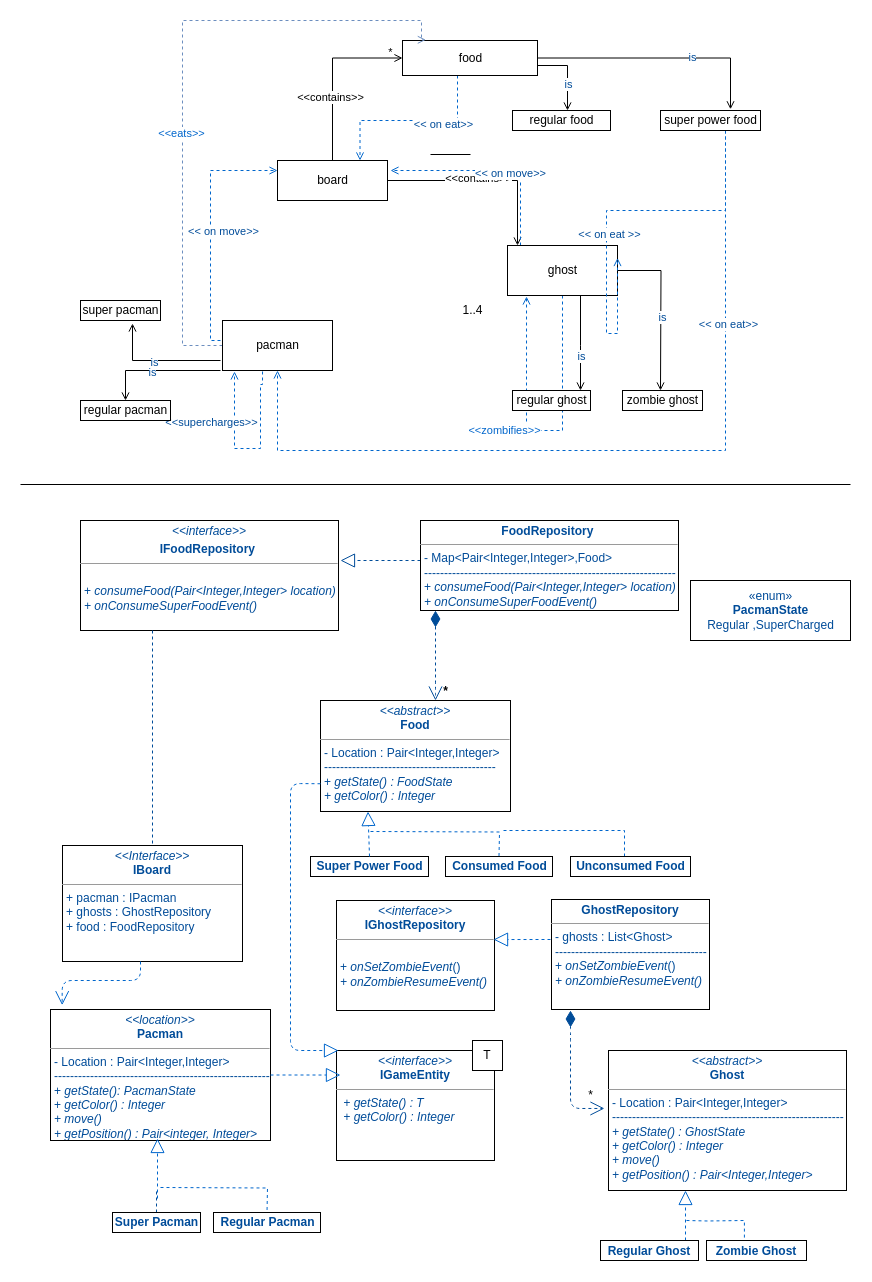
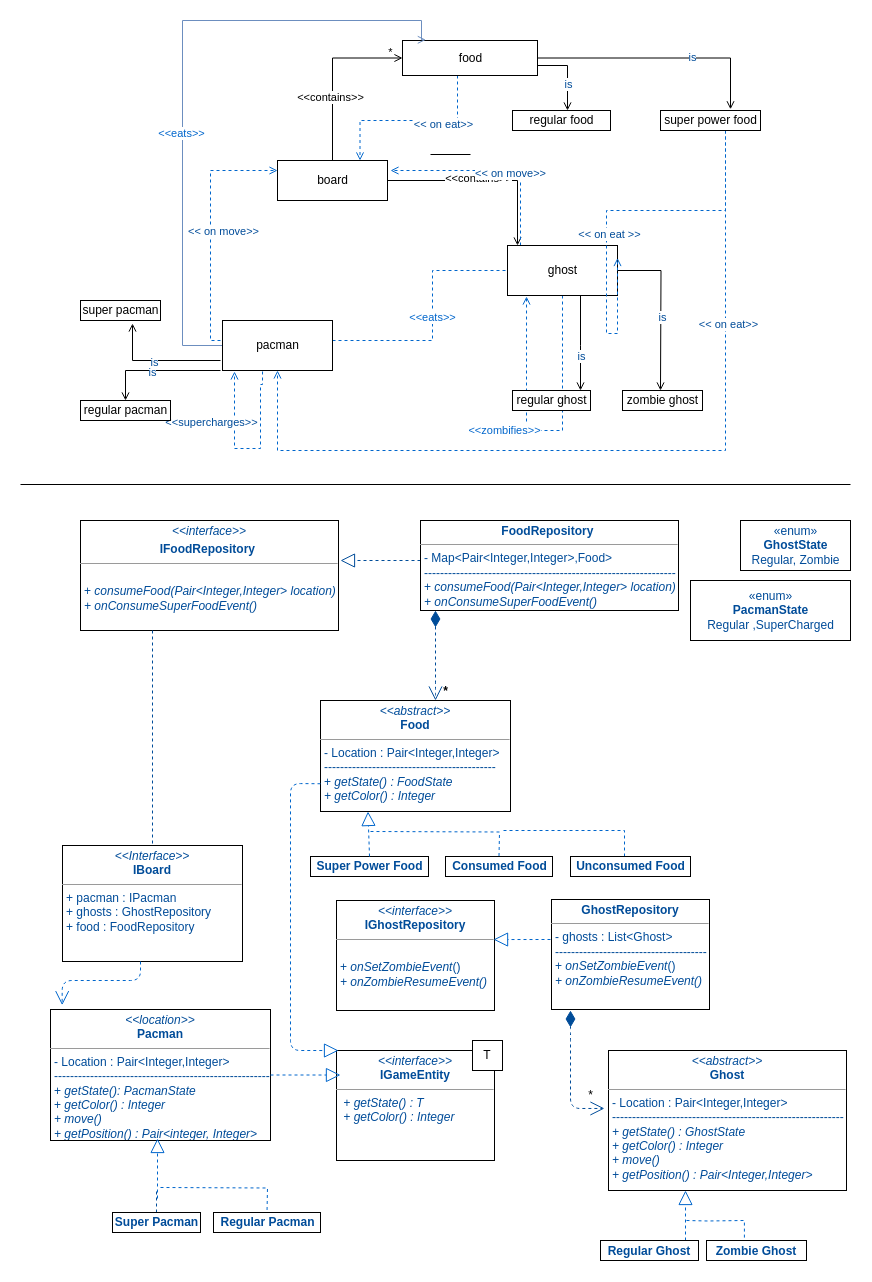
edge "pacman" -> "food": style dashed -> solid
node "1..4": removed
edge "ghost" -- "pacman": added, label "<<eats>>"
node "«enum» GhostState Regular, Zombie": added
